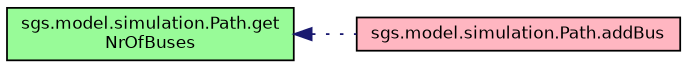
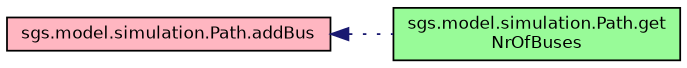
edge "sgs.model.simulation.Path.addBus" -> "sgs.model.simulation.Path.get NrOfBuses": reversed
